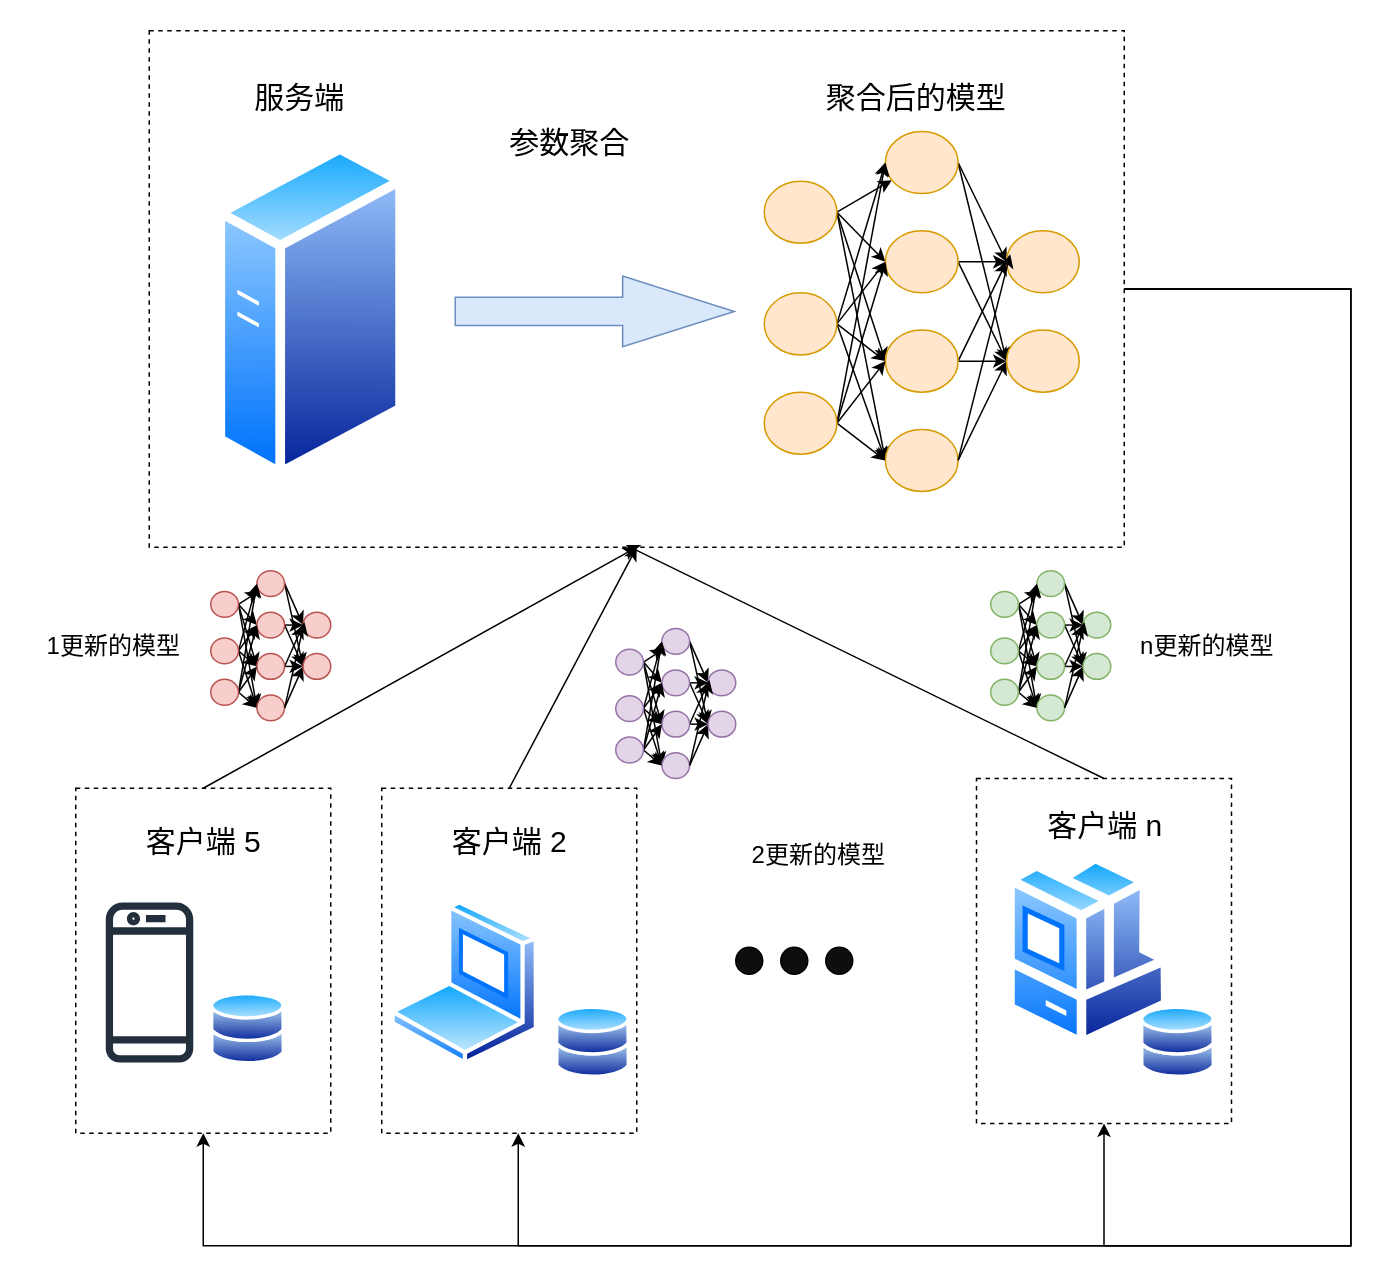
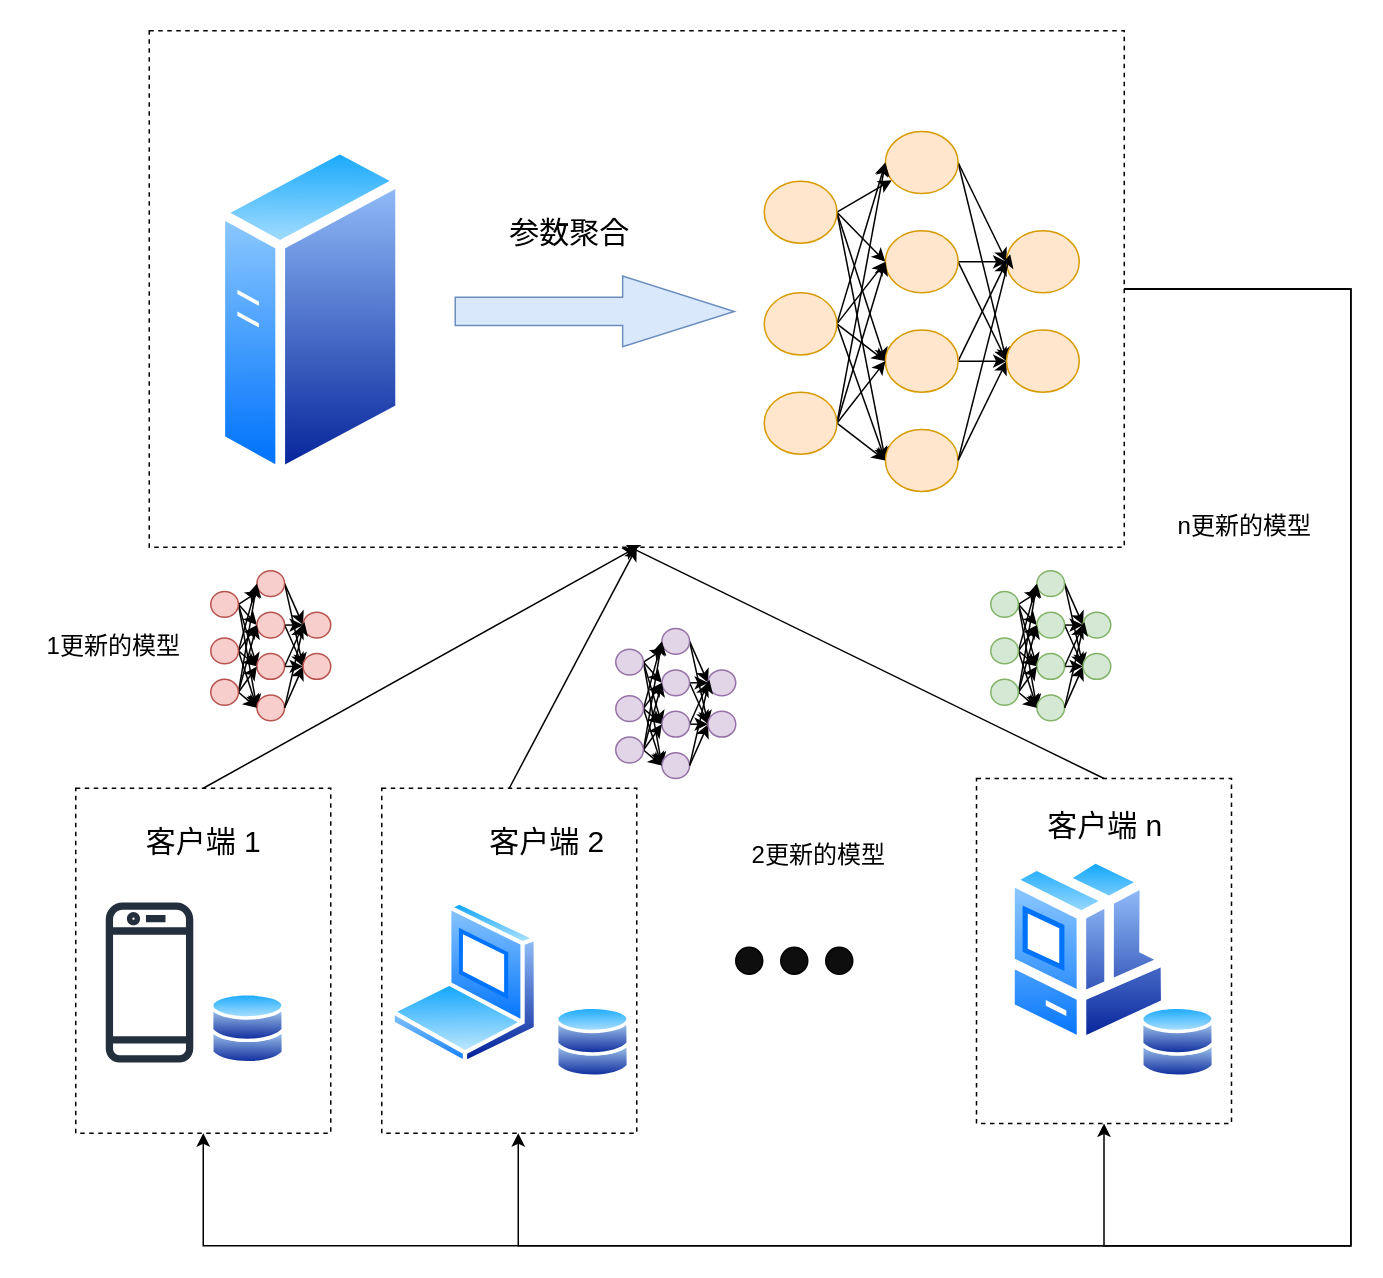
node "服务端": removed
node "聚合后的模型": removed
node "参数聚合": moved (569, 142) -> (569, 232)
node "n更新的模型": moved (1207, 646) -> (1244, 526)
node "客户端 5": label "客户端 5" -> "客户端 1"
node "客户端 2": moved (509, 841) -> (547, 841)
